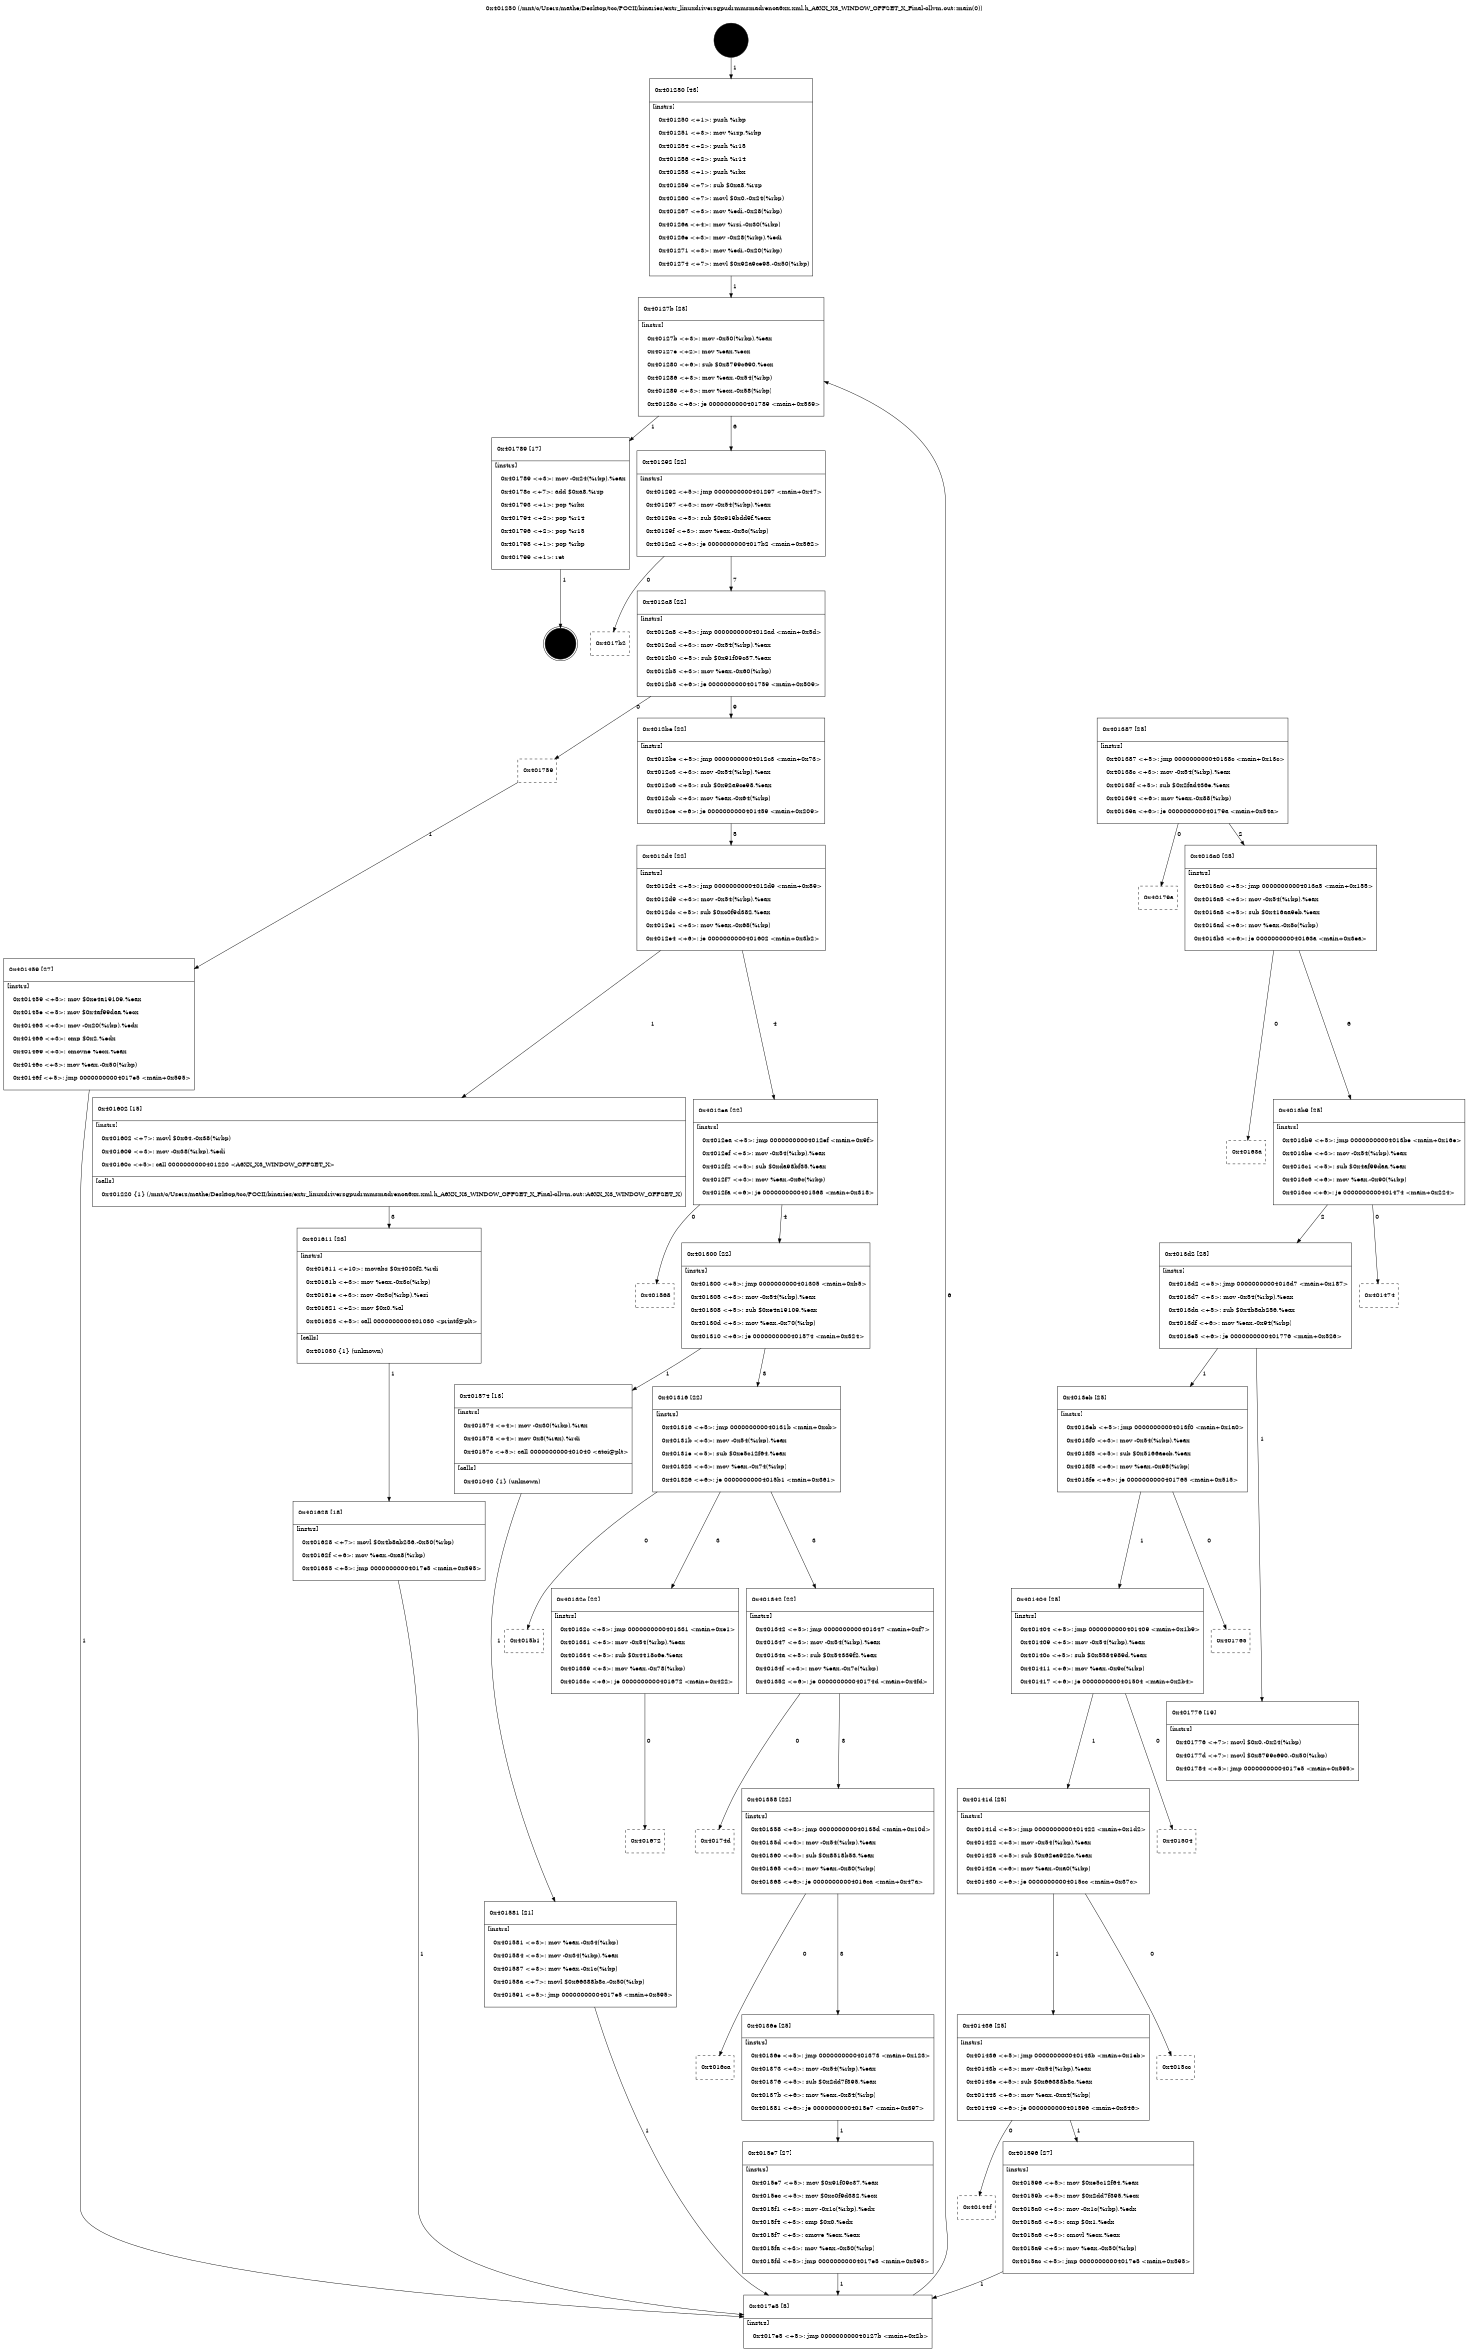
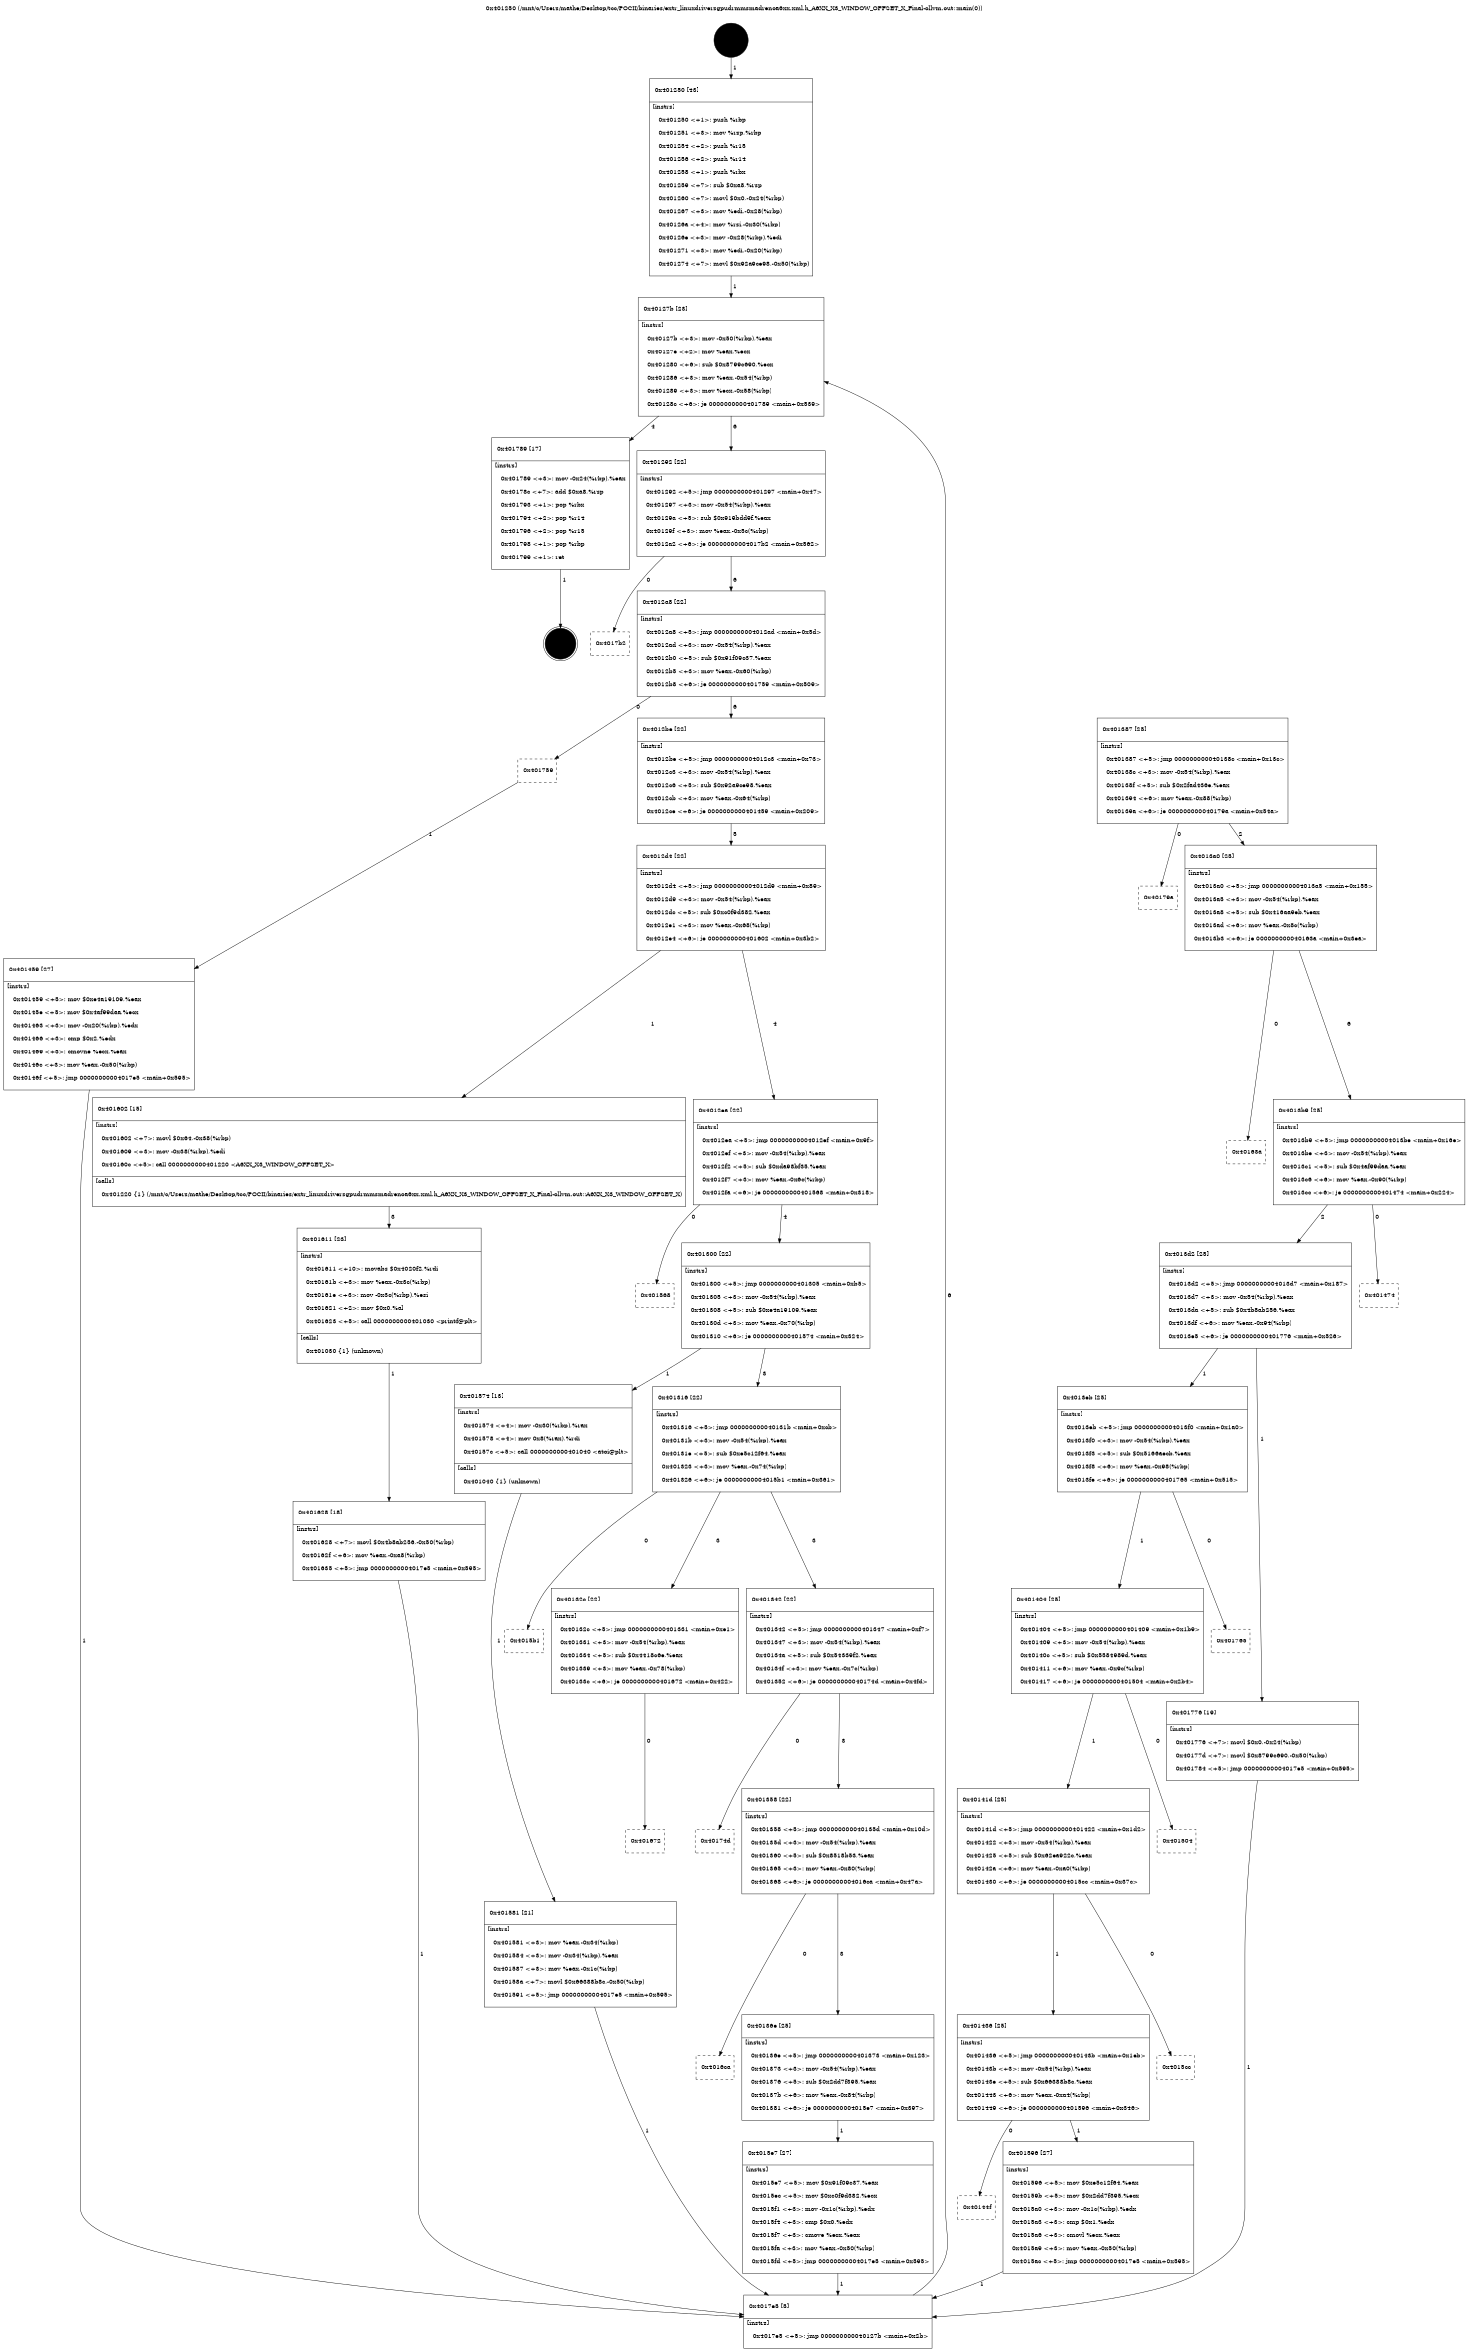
edge "0x40127b [23]" -> "0x401789 [17]": label " 1" -> " 4"
edge "0x401292 [22]" -> "0x4012a8 [22]": label " 7" -> " 6"
edge "0x4012a8 [22]" -> "0x4012be [22]": label " 9" -> " 6"
edge "0x401776 [19]" -> "0x4017e5 [5]": added, label "1"
